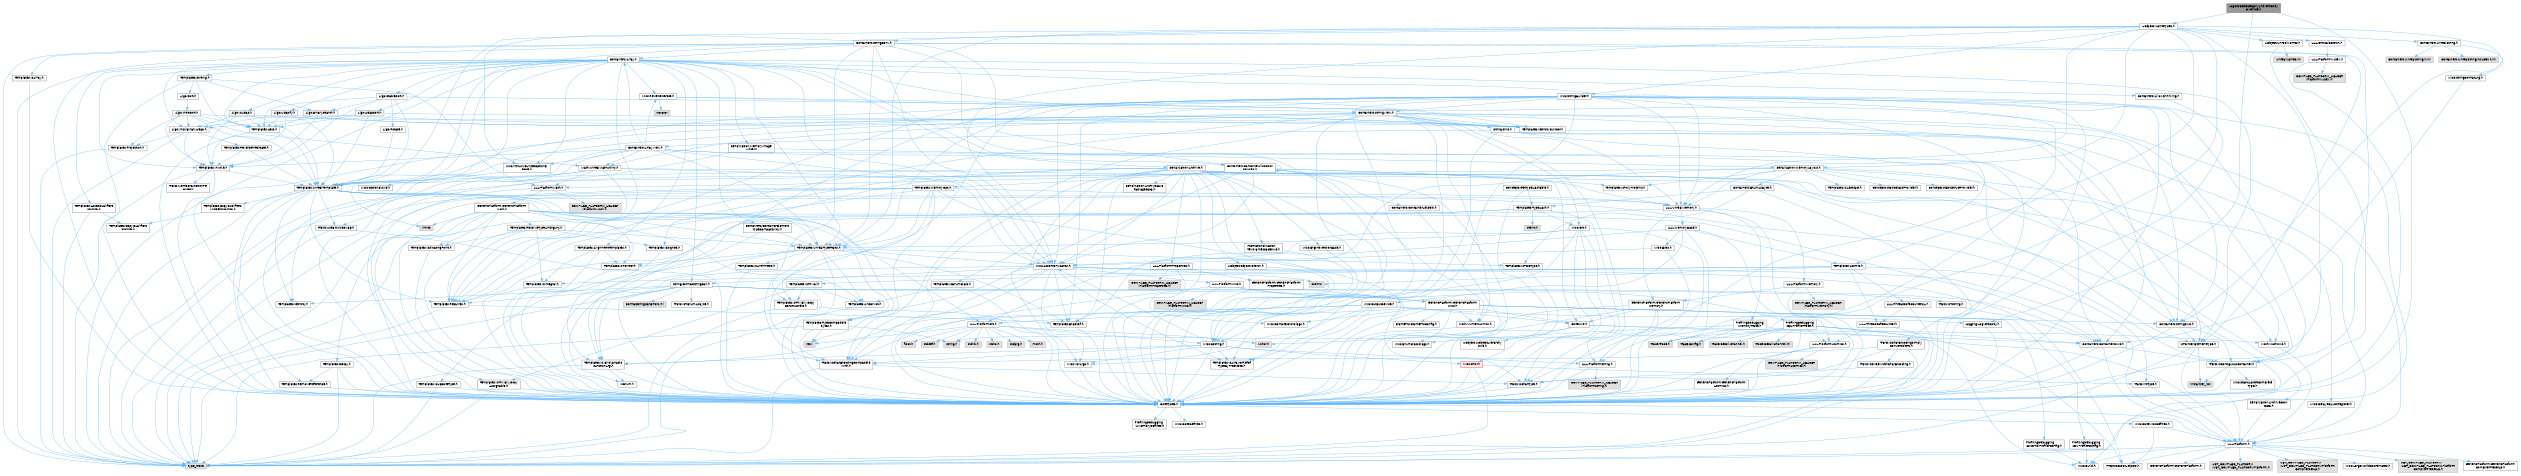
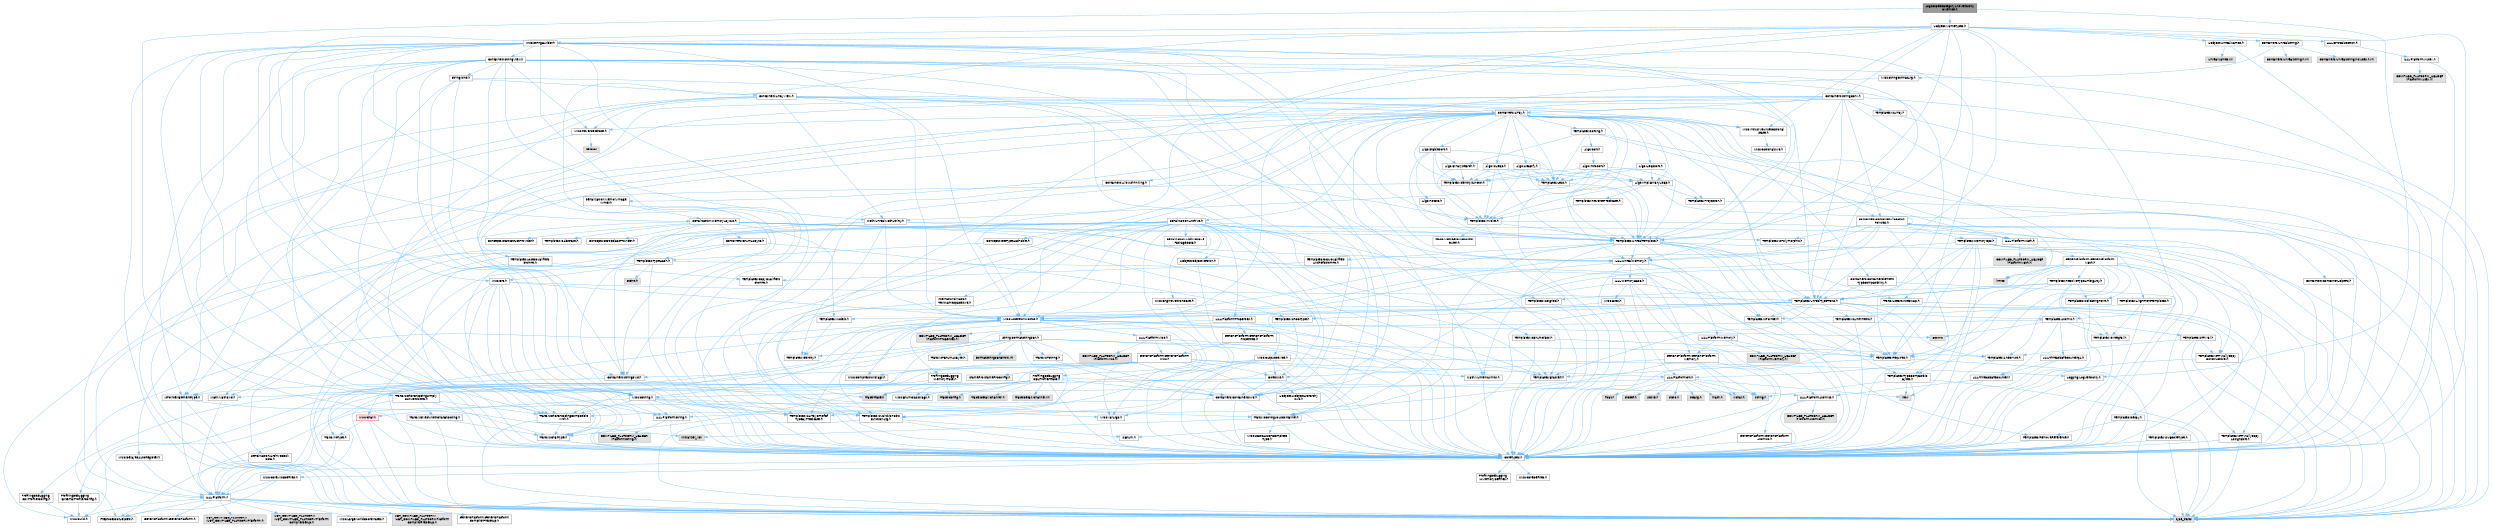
edge "Misc/ReverseIterate.h" -> "Containers/StringView.h": reversed
edge "Containers/Array.h" -> "String/FormatStringSan.h": now "Containers/Array.h" -> "Concepts/GetTypeHashable.h"
node "Templates/Models.h": added
